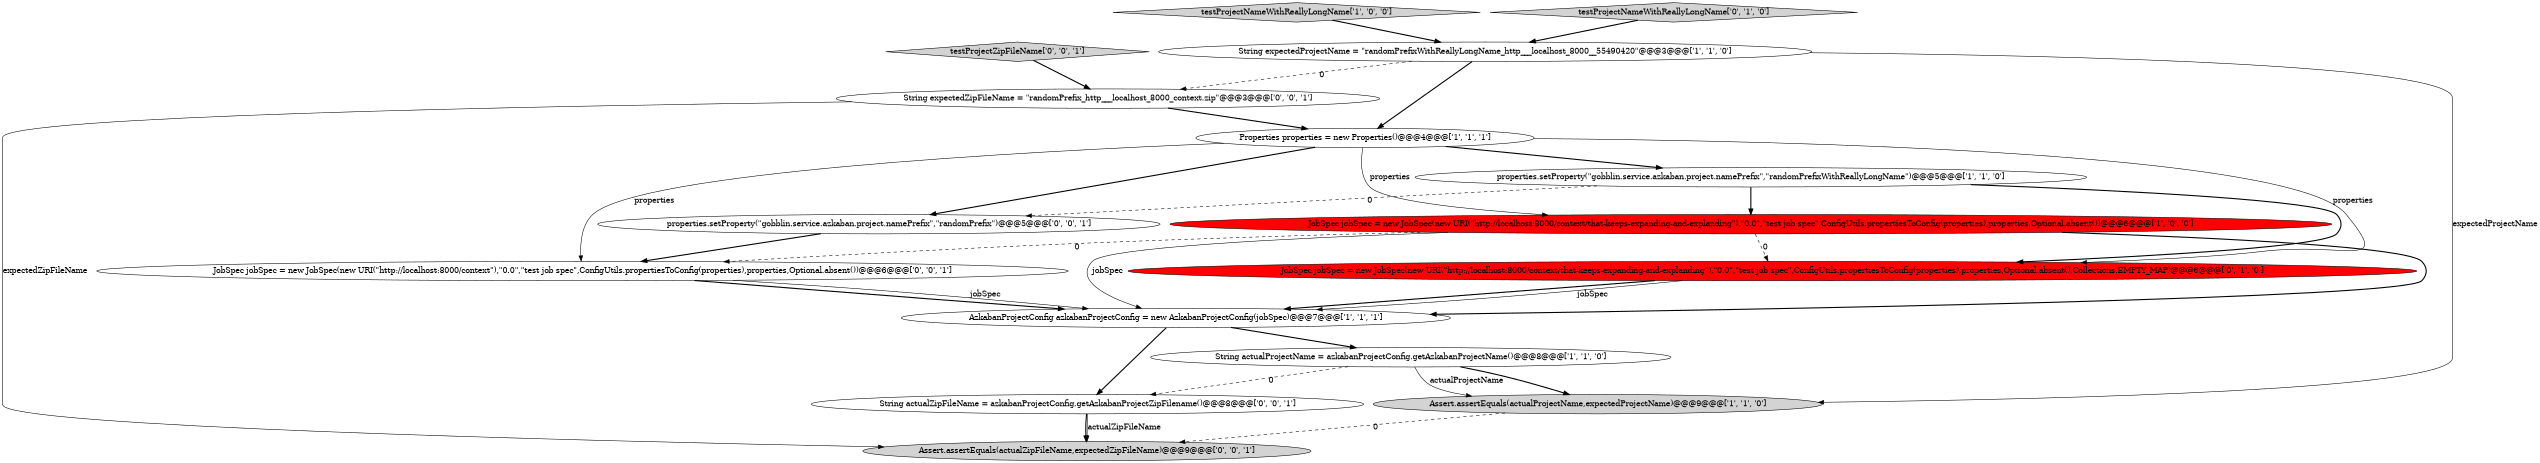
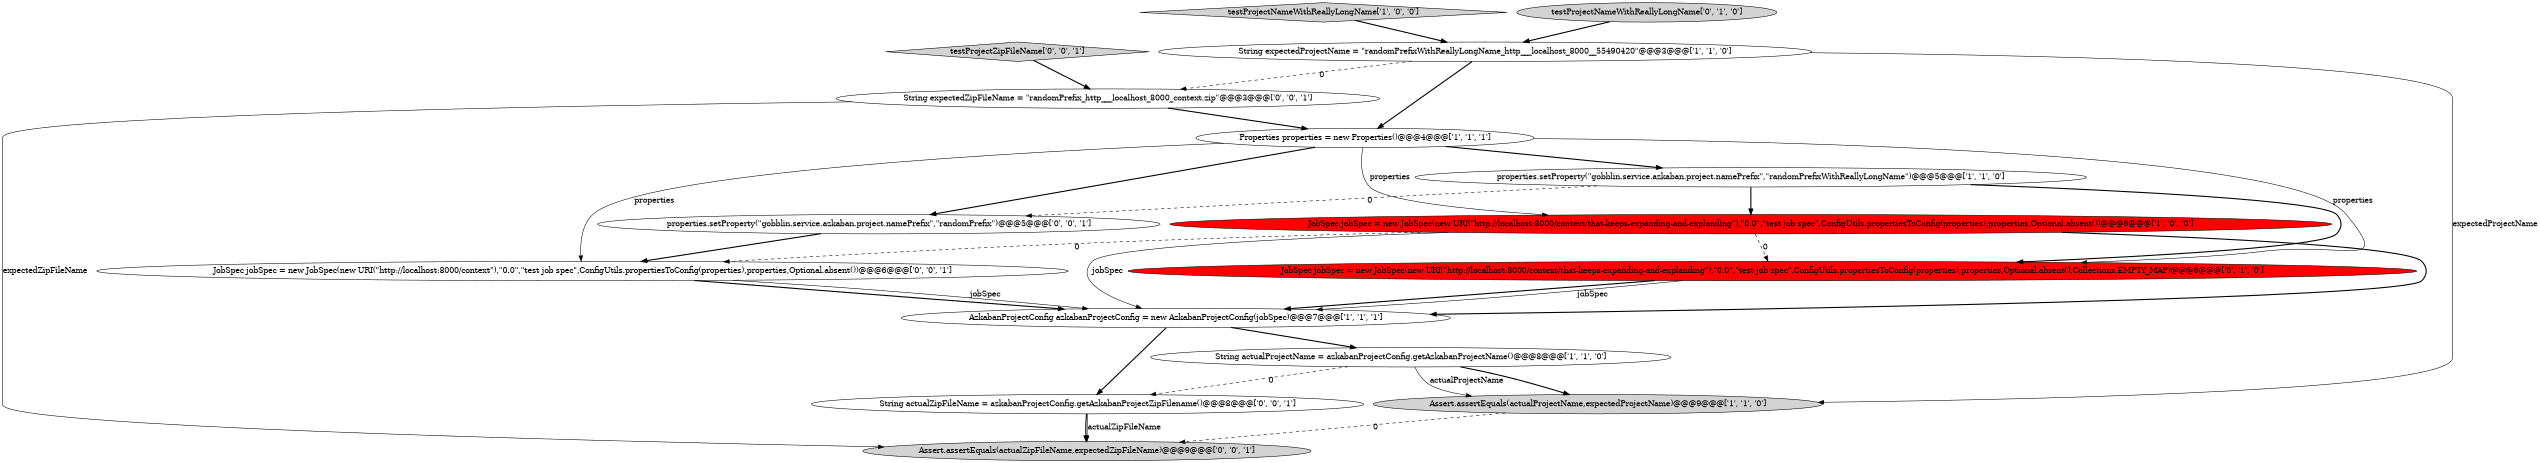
node "testProjectNameWithReallyLongName['0', '1', '0']": shape diamond -> ellipse
